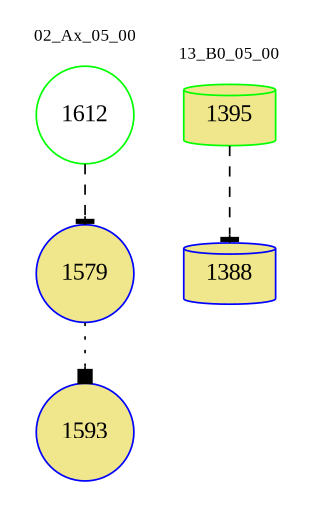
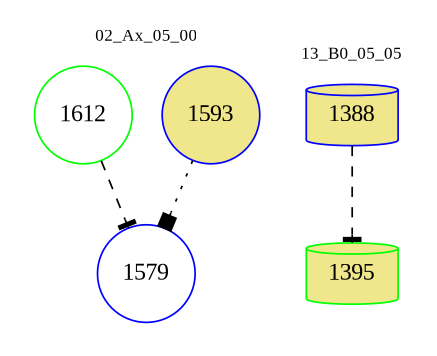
cluster "13_B0_05_00": label "13_B0_05_00" -> "13_B0_05_05"
edge "1395" -> "1388": reversed
node "1579": fillcolor khaki -> white
edge "1579" -> "1593": reversed
